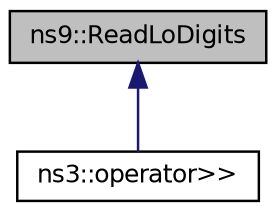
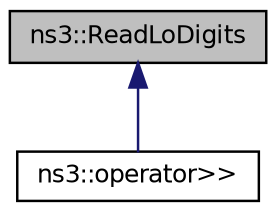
node "ns9::ReadLoDigits": label "ns9::ReadLoDigits" -> "ns3::ReadLoDigits"
